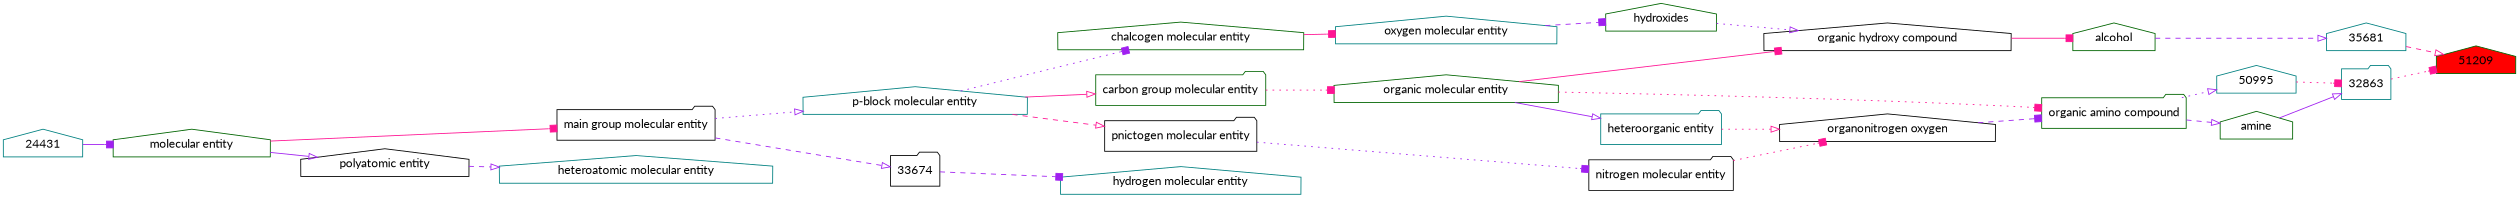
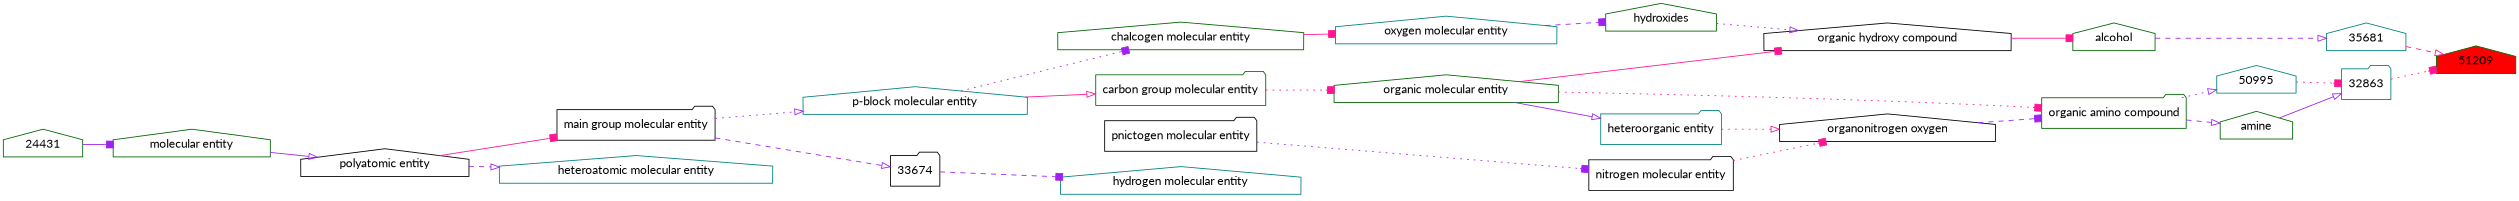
edge "p-block molecular entity" -> "pnictogen molecular entity": removed
edge "molecular entity" -> "main group molecular entity": now "polyatomic entity" -> "main group molecular entity"
node "24431": color teal -> darkgreen
